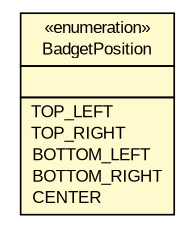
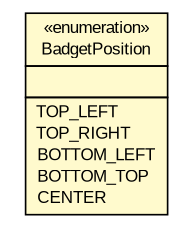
node "BadgetPosition": text "BOTTOM_RIGHT" -> "BOTTOM_TOP"
